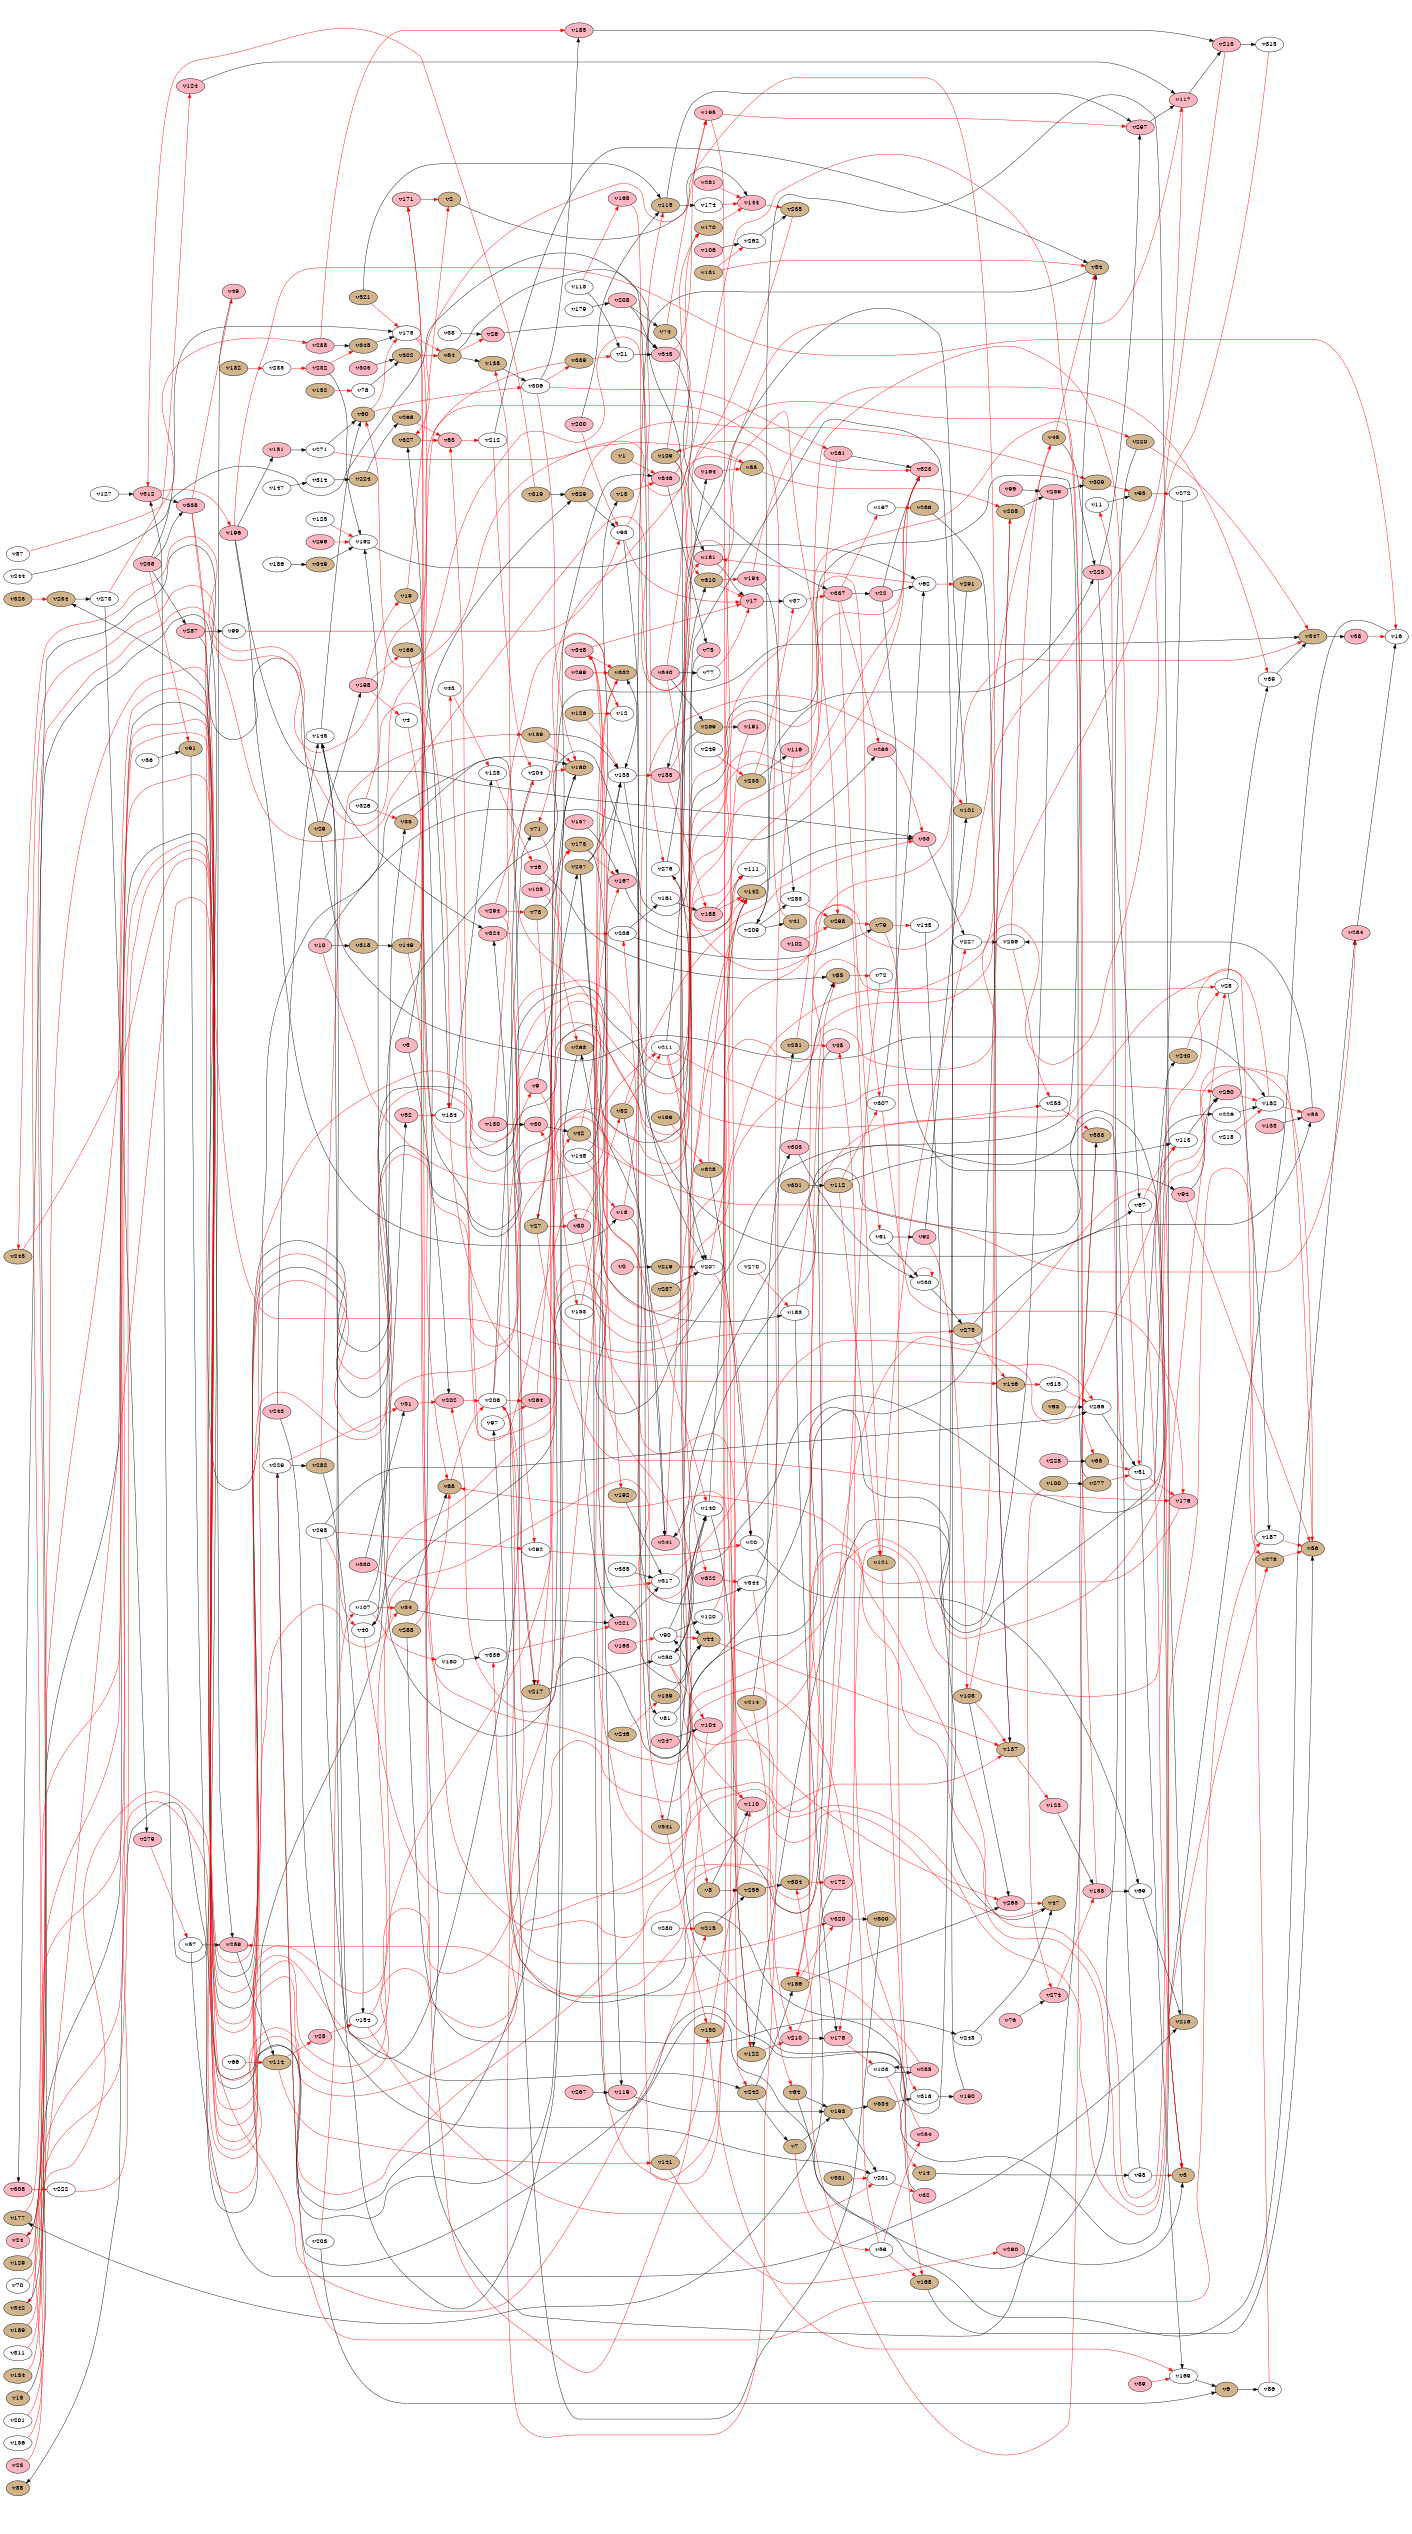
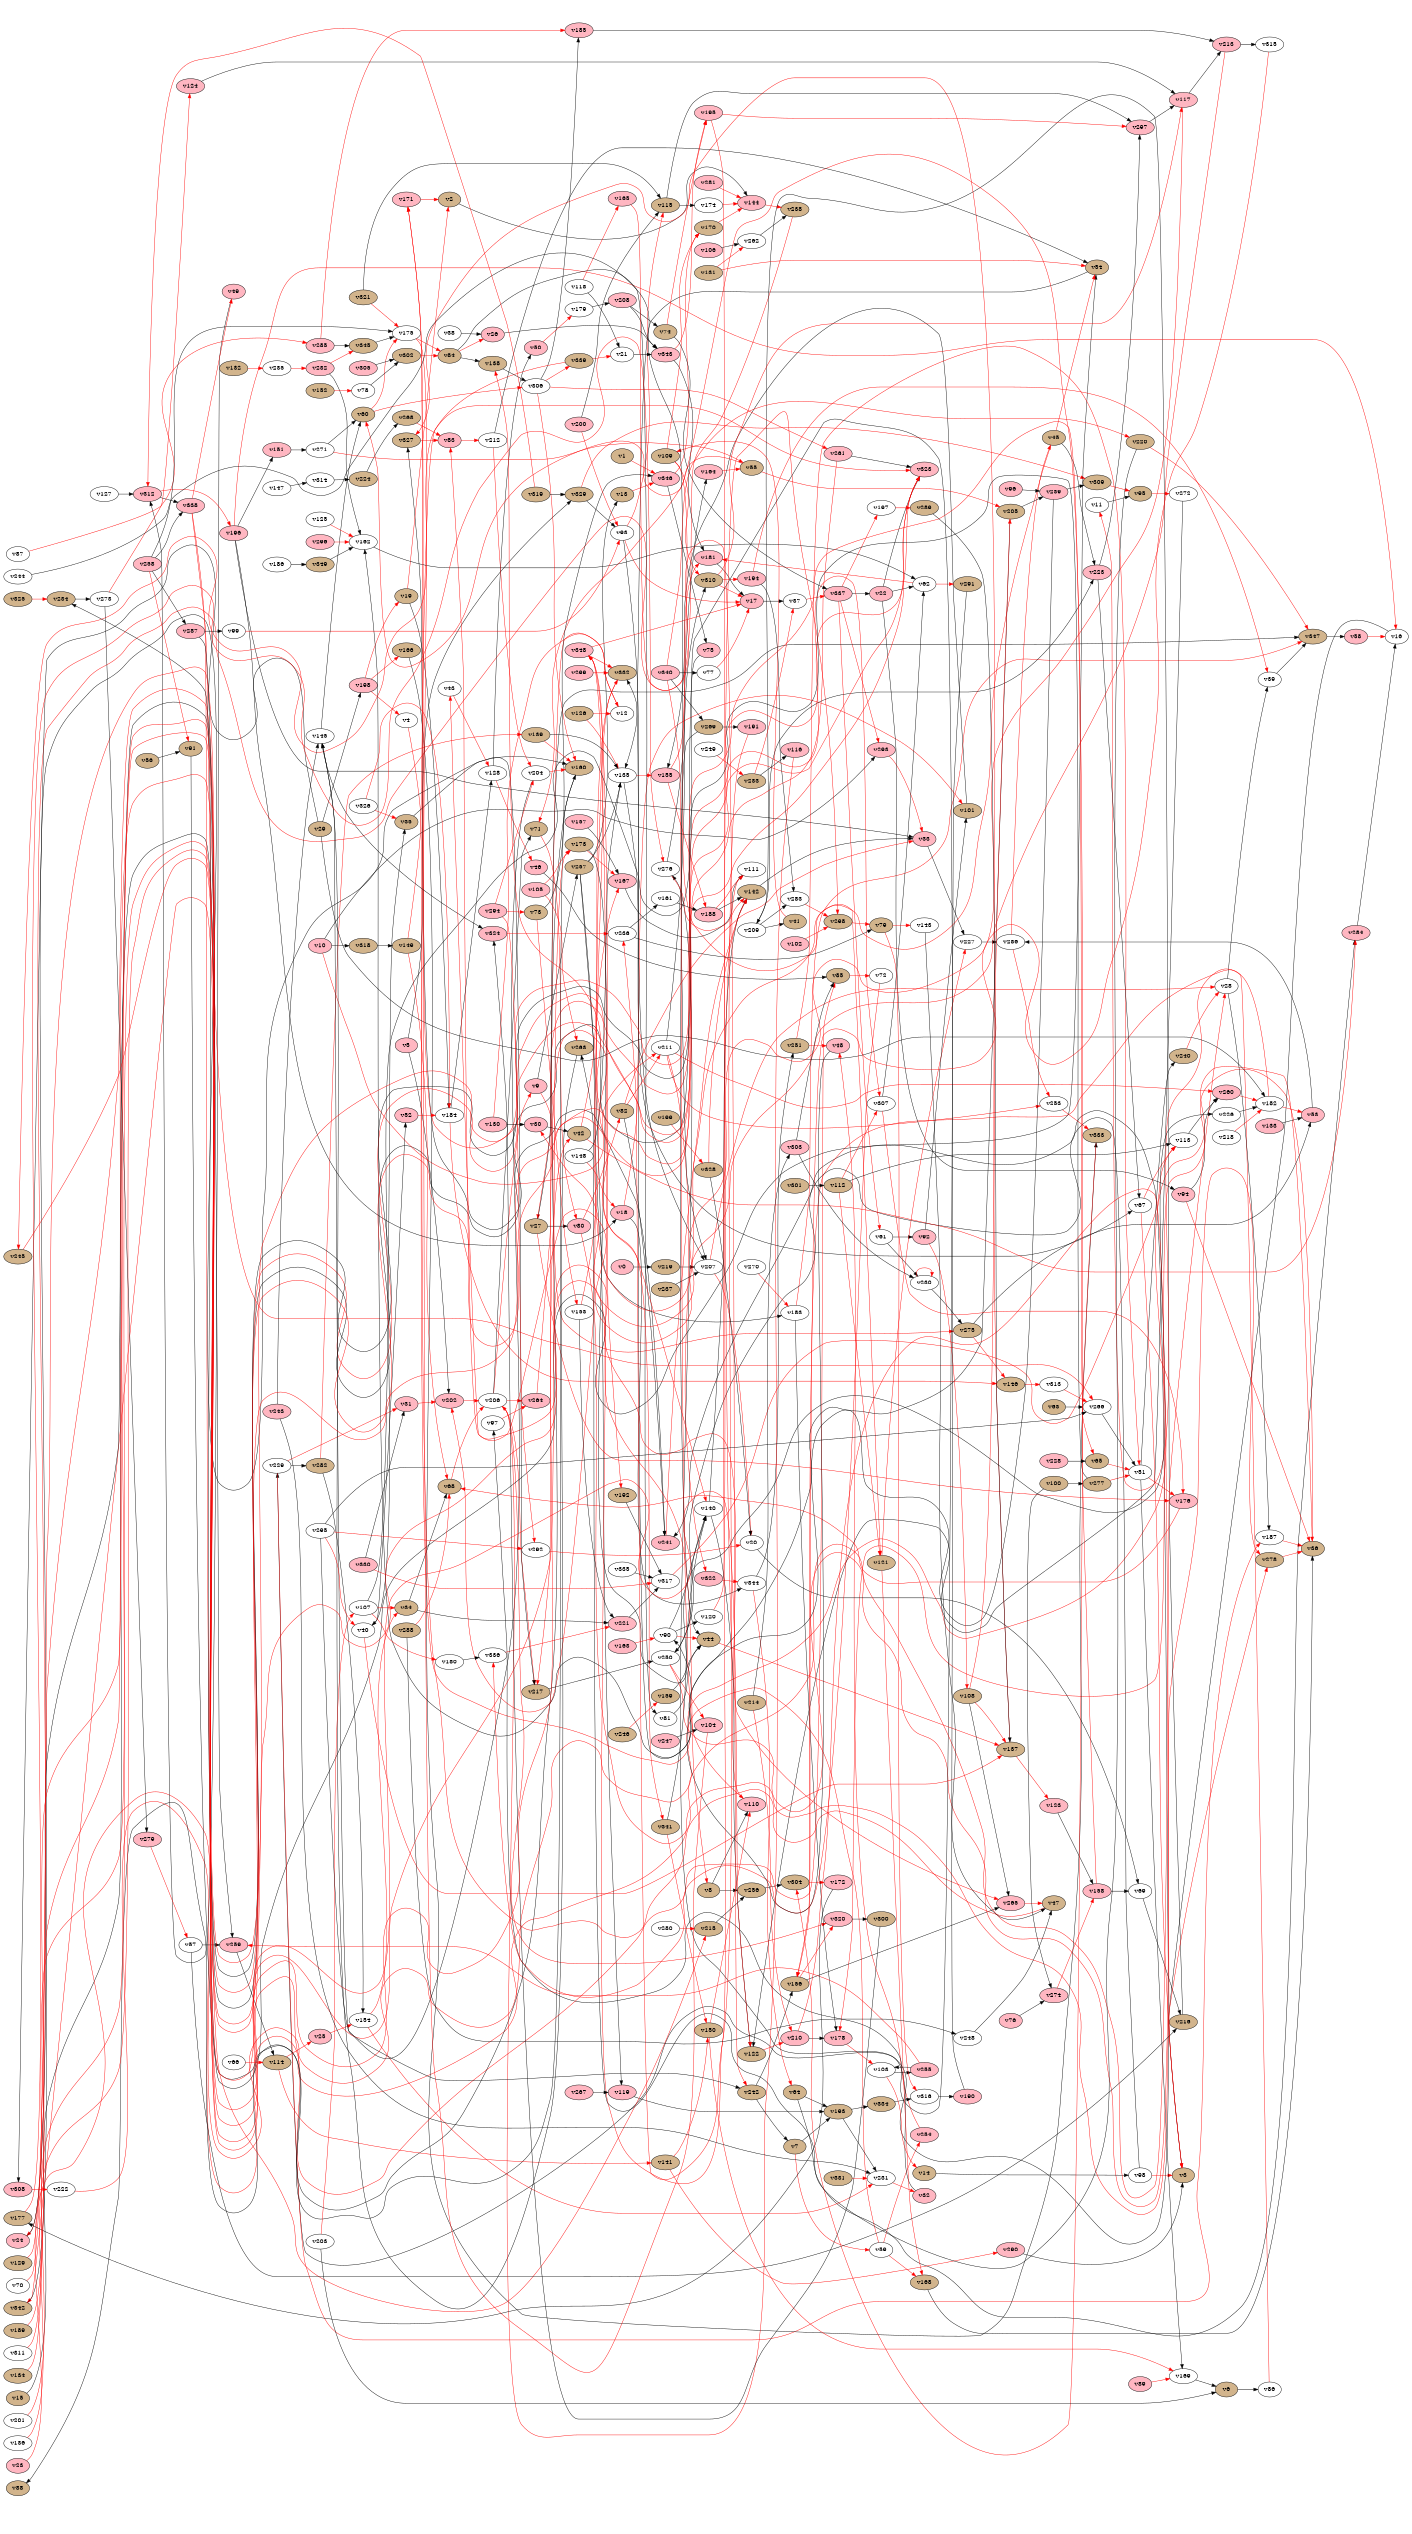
node "v50": added
node "v56": fillcolor white -> tan
edge "v188" -> "v142": color red -> black
edge "v27" -> "v80": color red -> black
edge "v100" -> "v274": color red -> black
